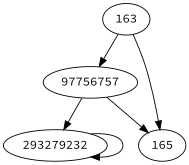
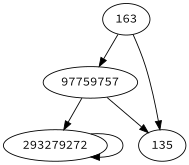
node "97756757": label "97756757" -> "97759757"
node "293279232": label "293279232" -> "293279272"
node "165": label "165" -> "135"
